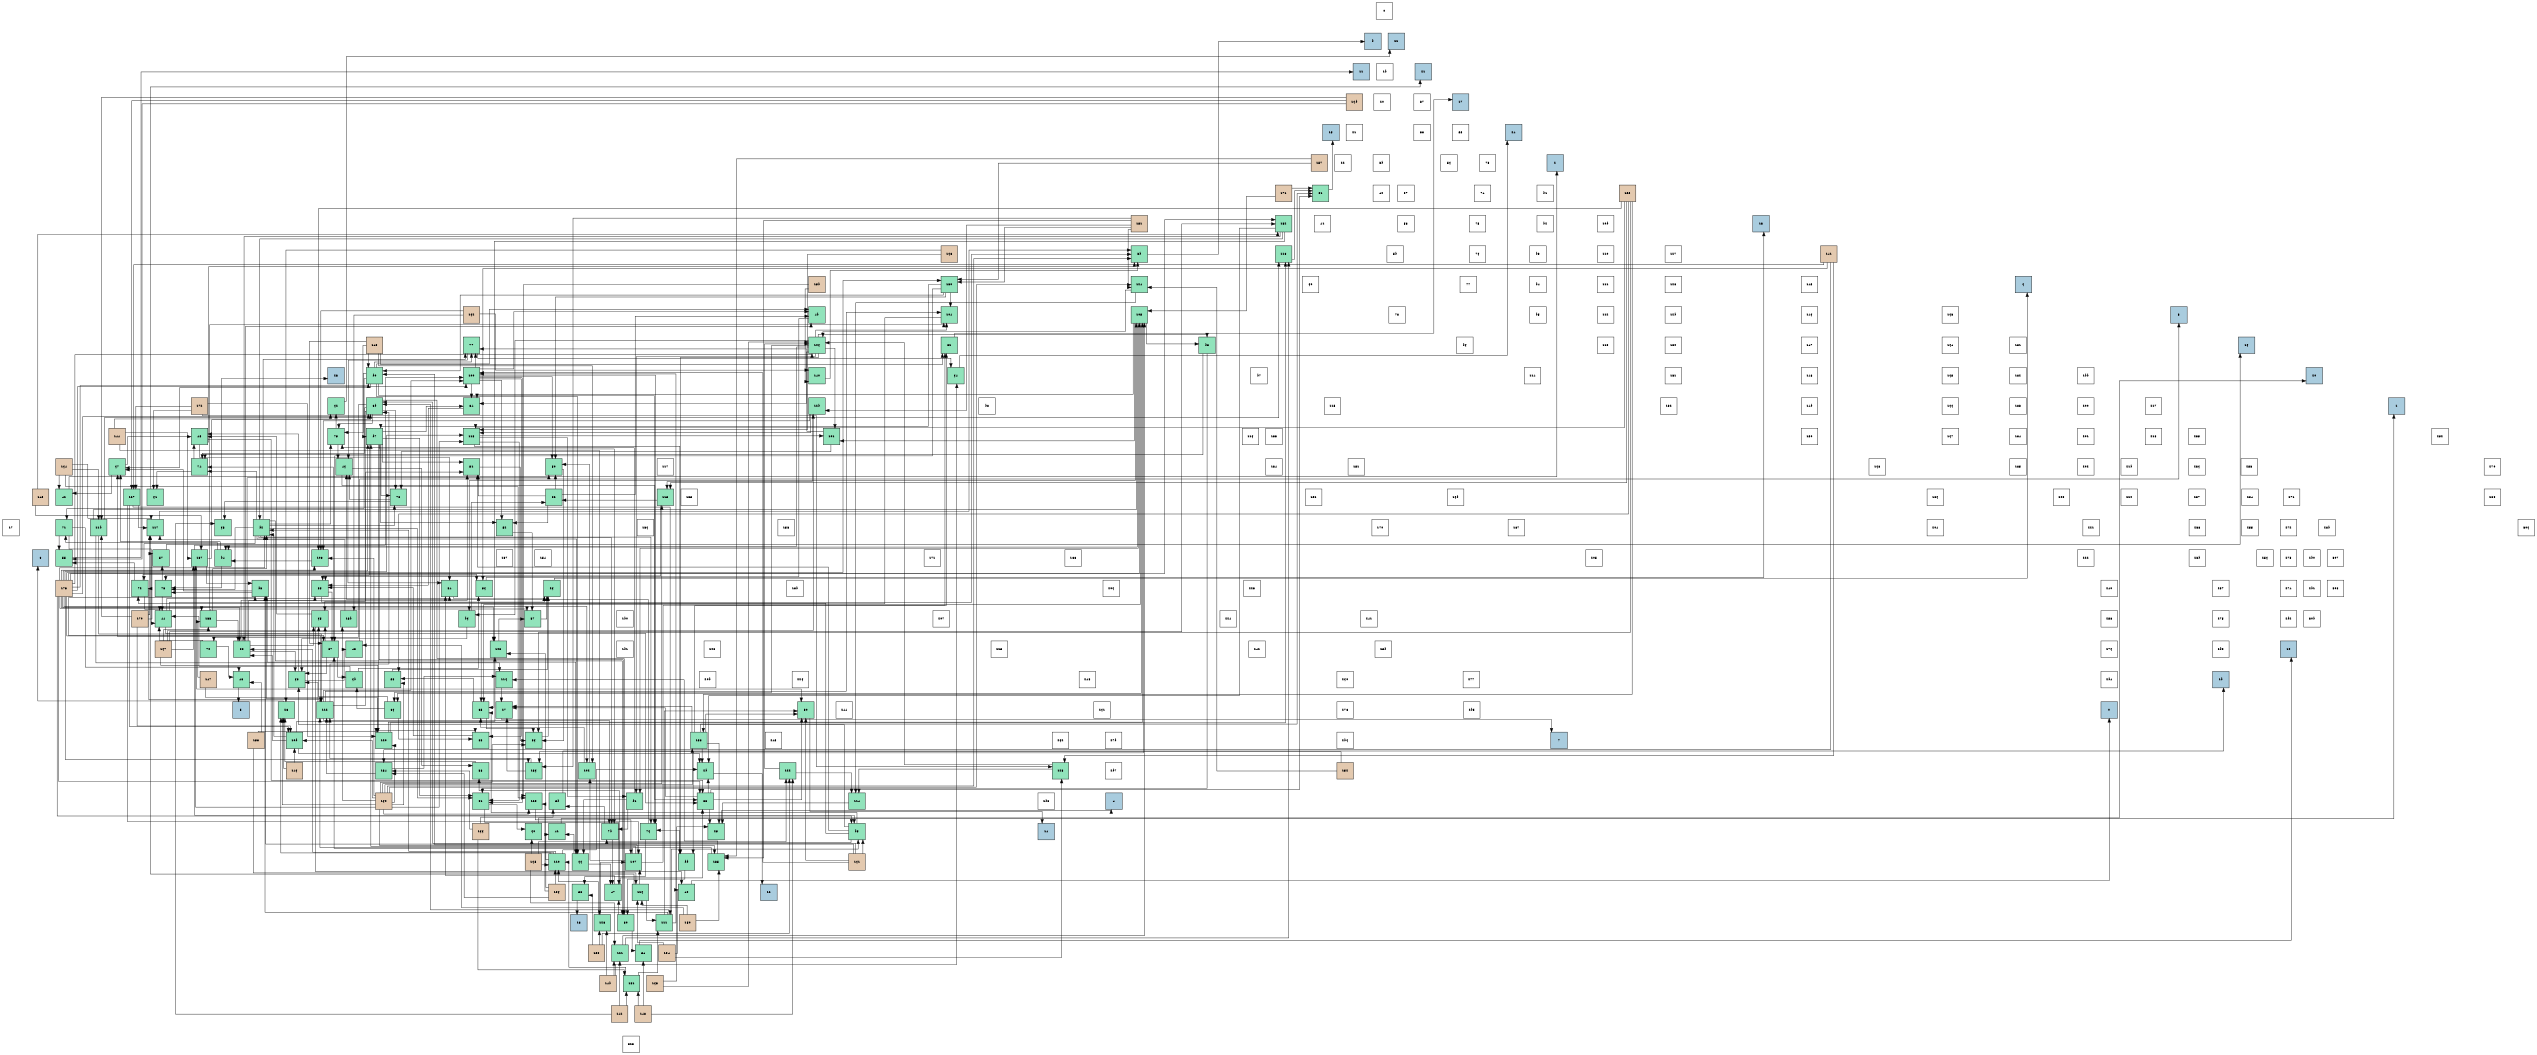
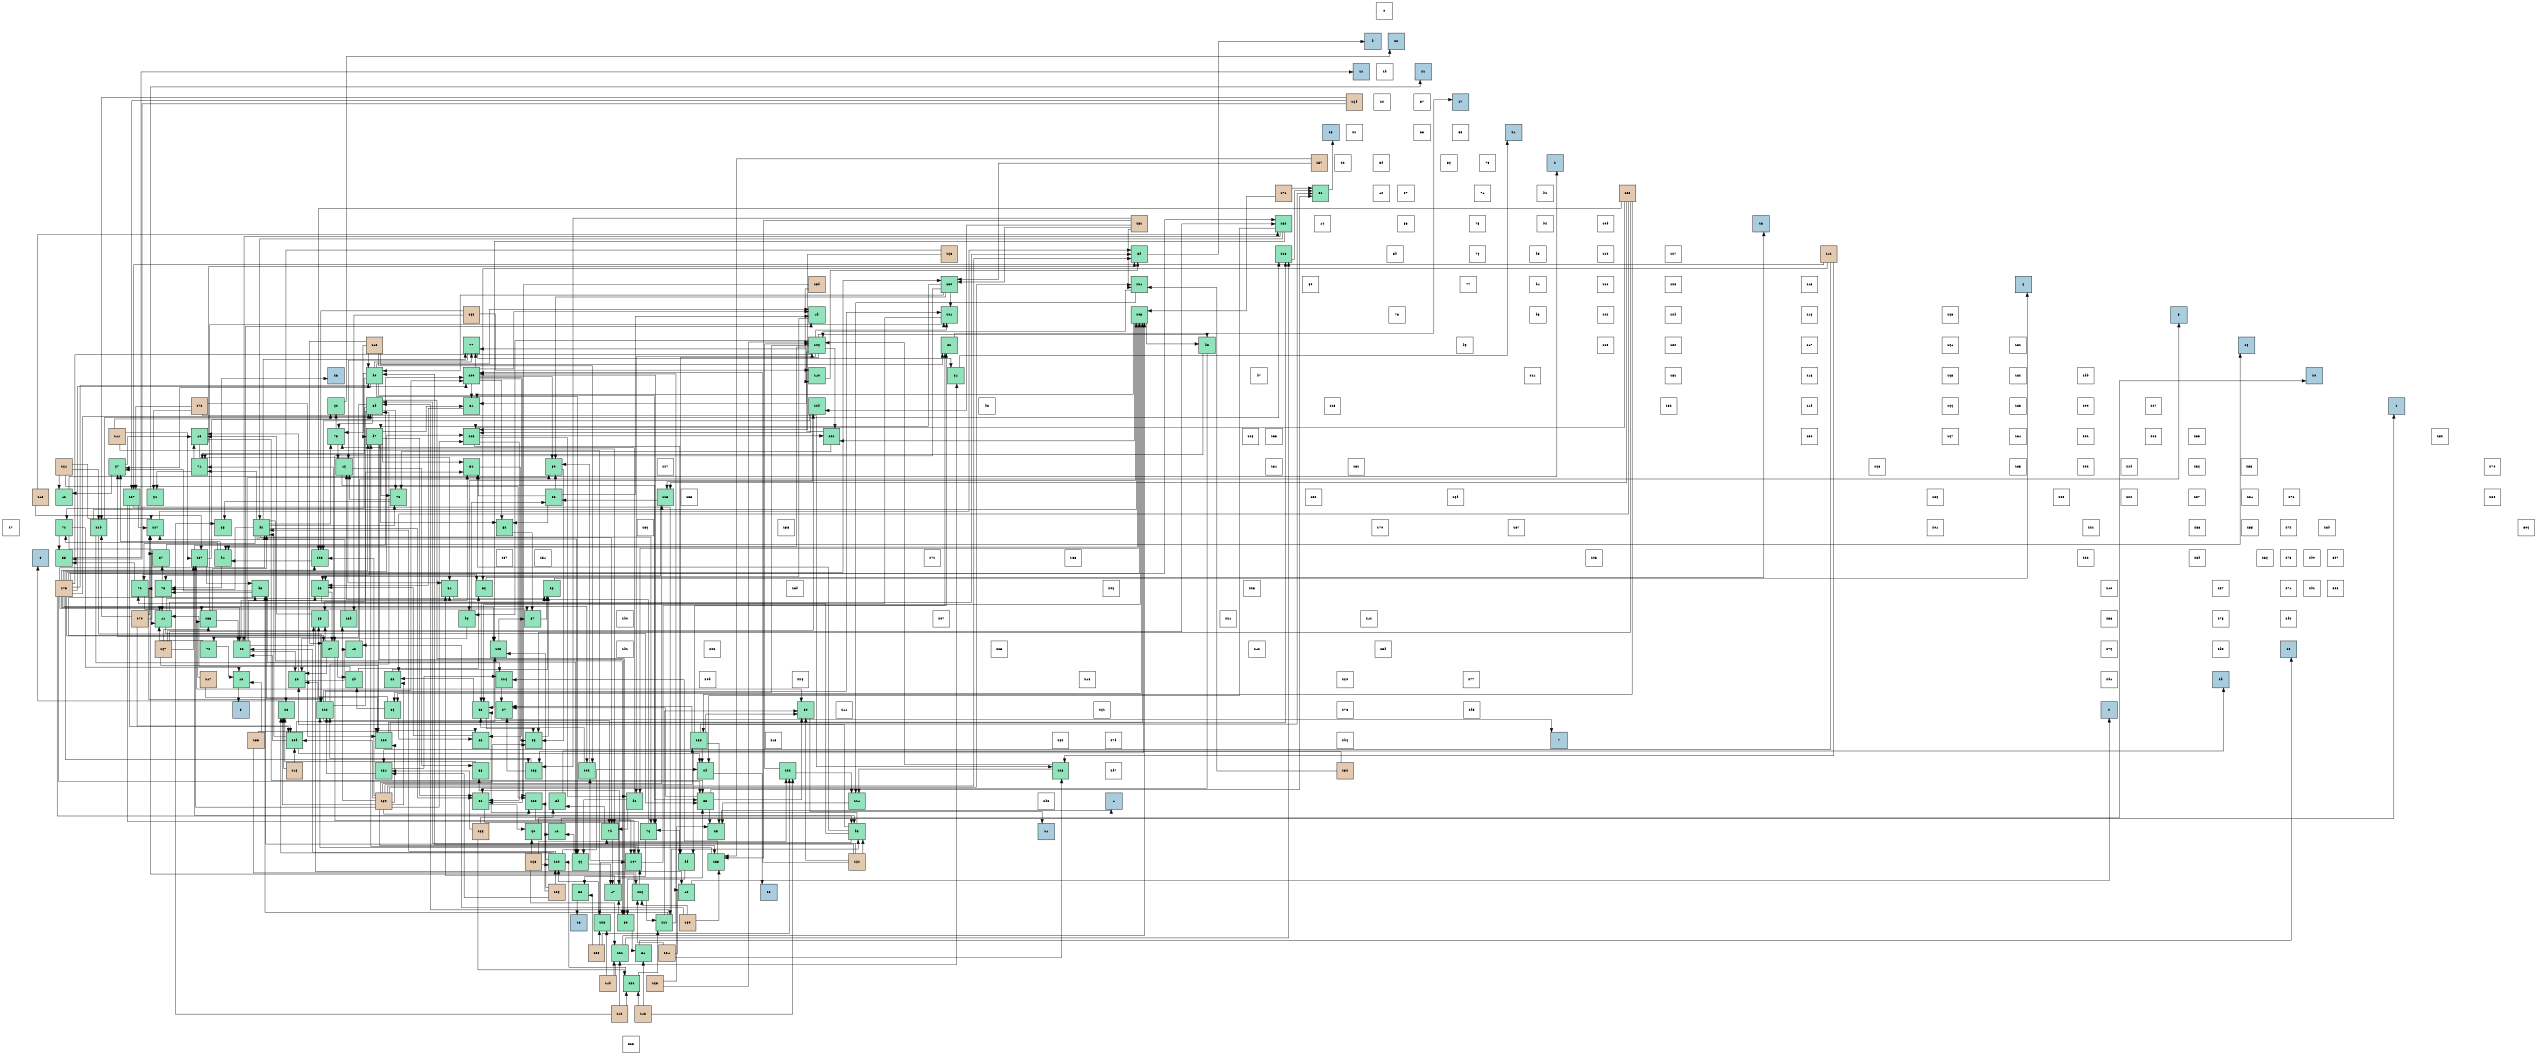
node "309": removed
edge "33" -> "29": removed
edge "107" -> "87": reversed
